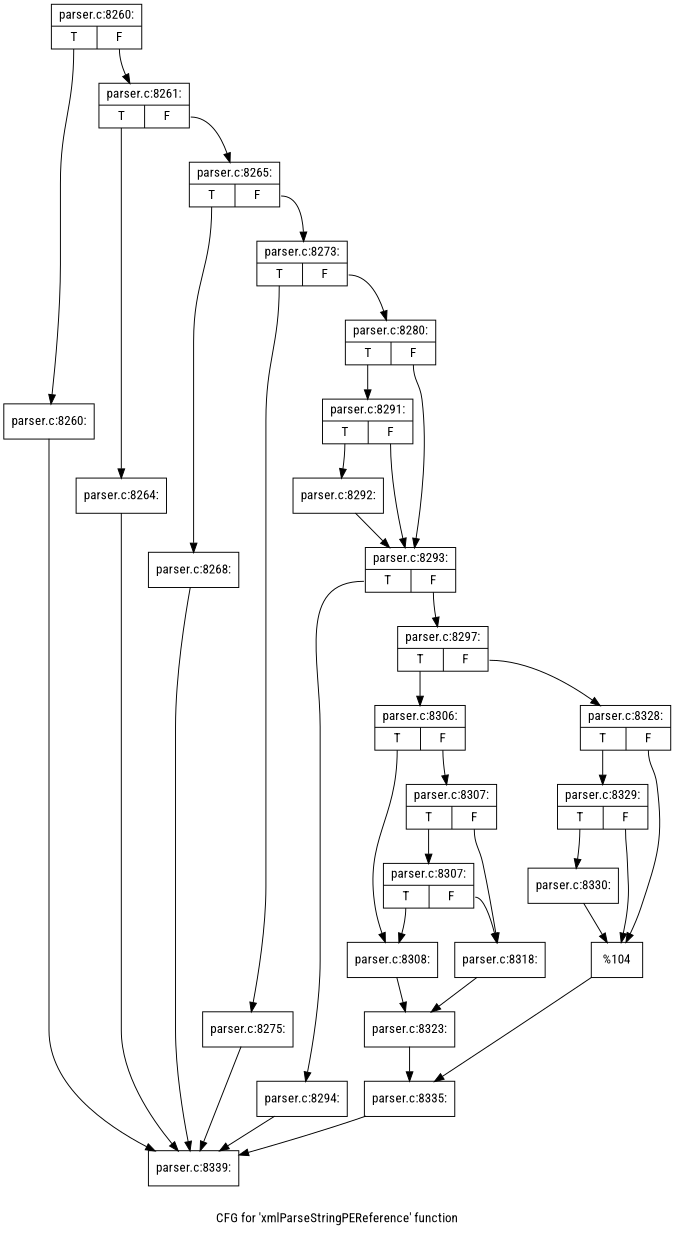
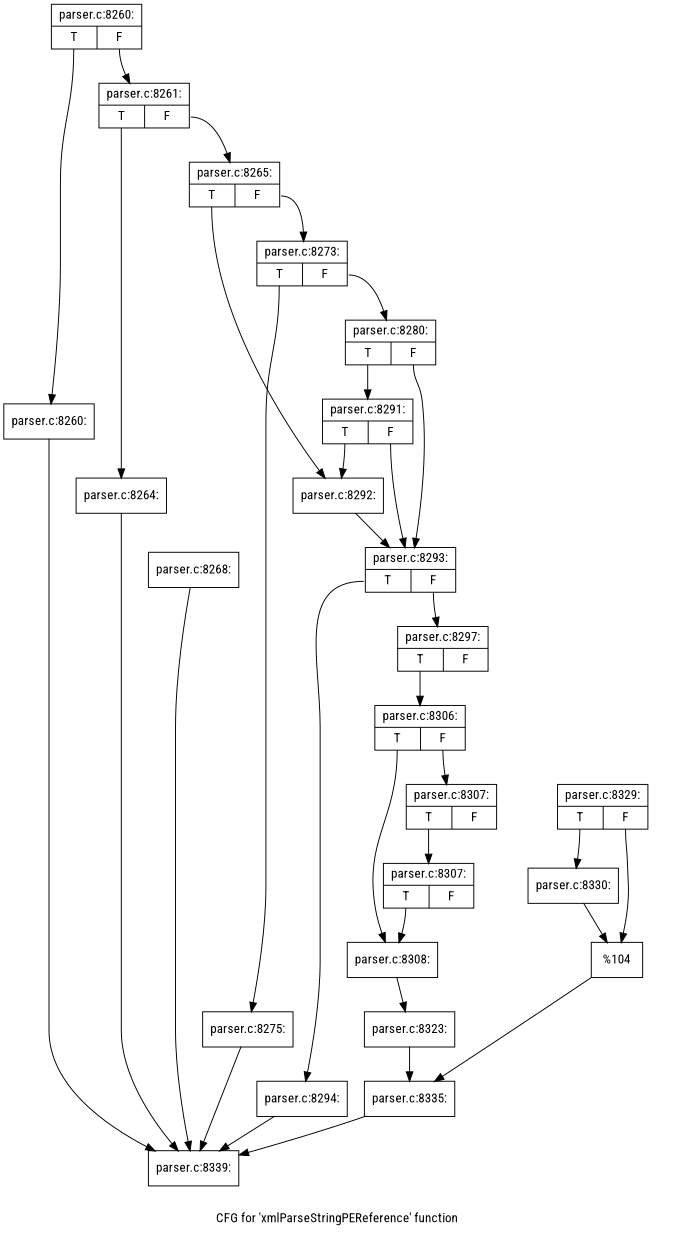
edge "parser.c:8265:" -> "parser.c:8268:": now "parser.c:8265:" -> "parser.c:8292:"
node "parser.c:8328:": removed
node "parser.c:8318:": removed
